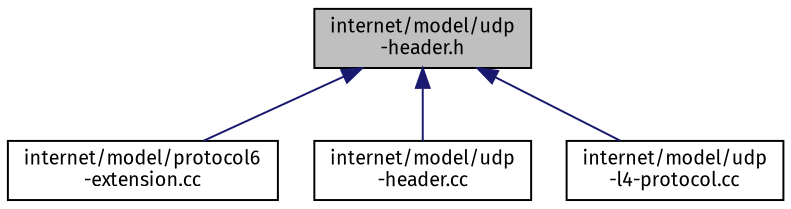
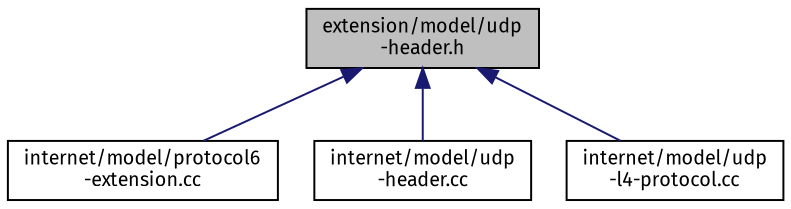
node "internet/model/udp -header.h": label "internet/model/udp -header.h" -> "extension/model/udp -header.h"
